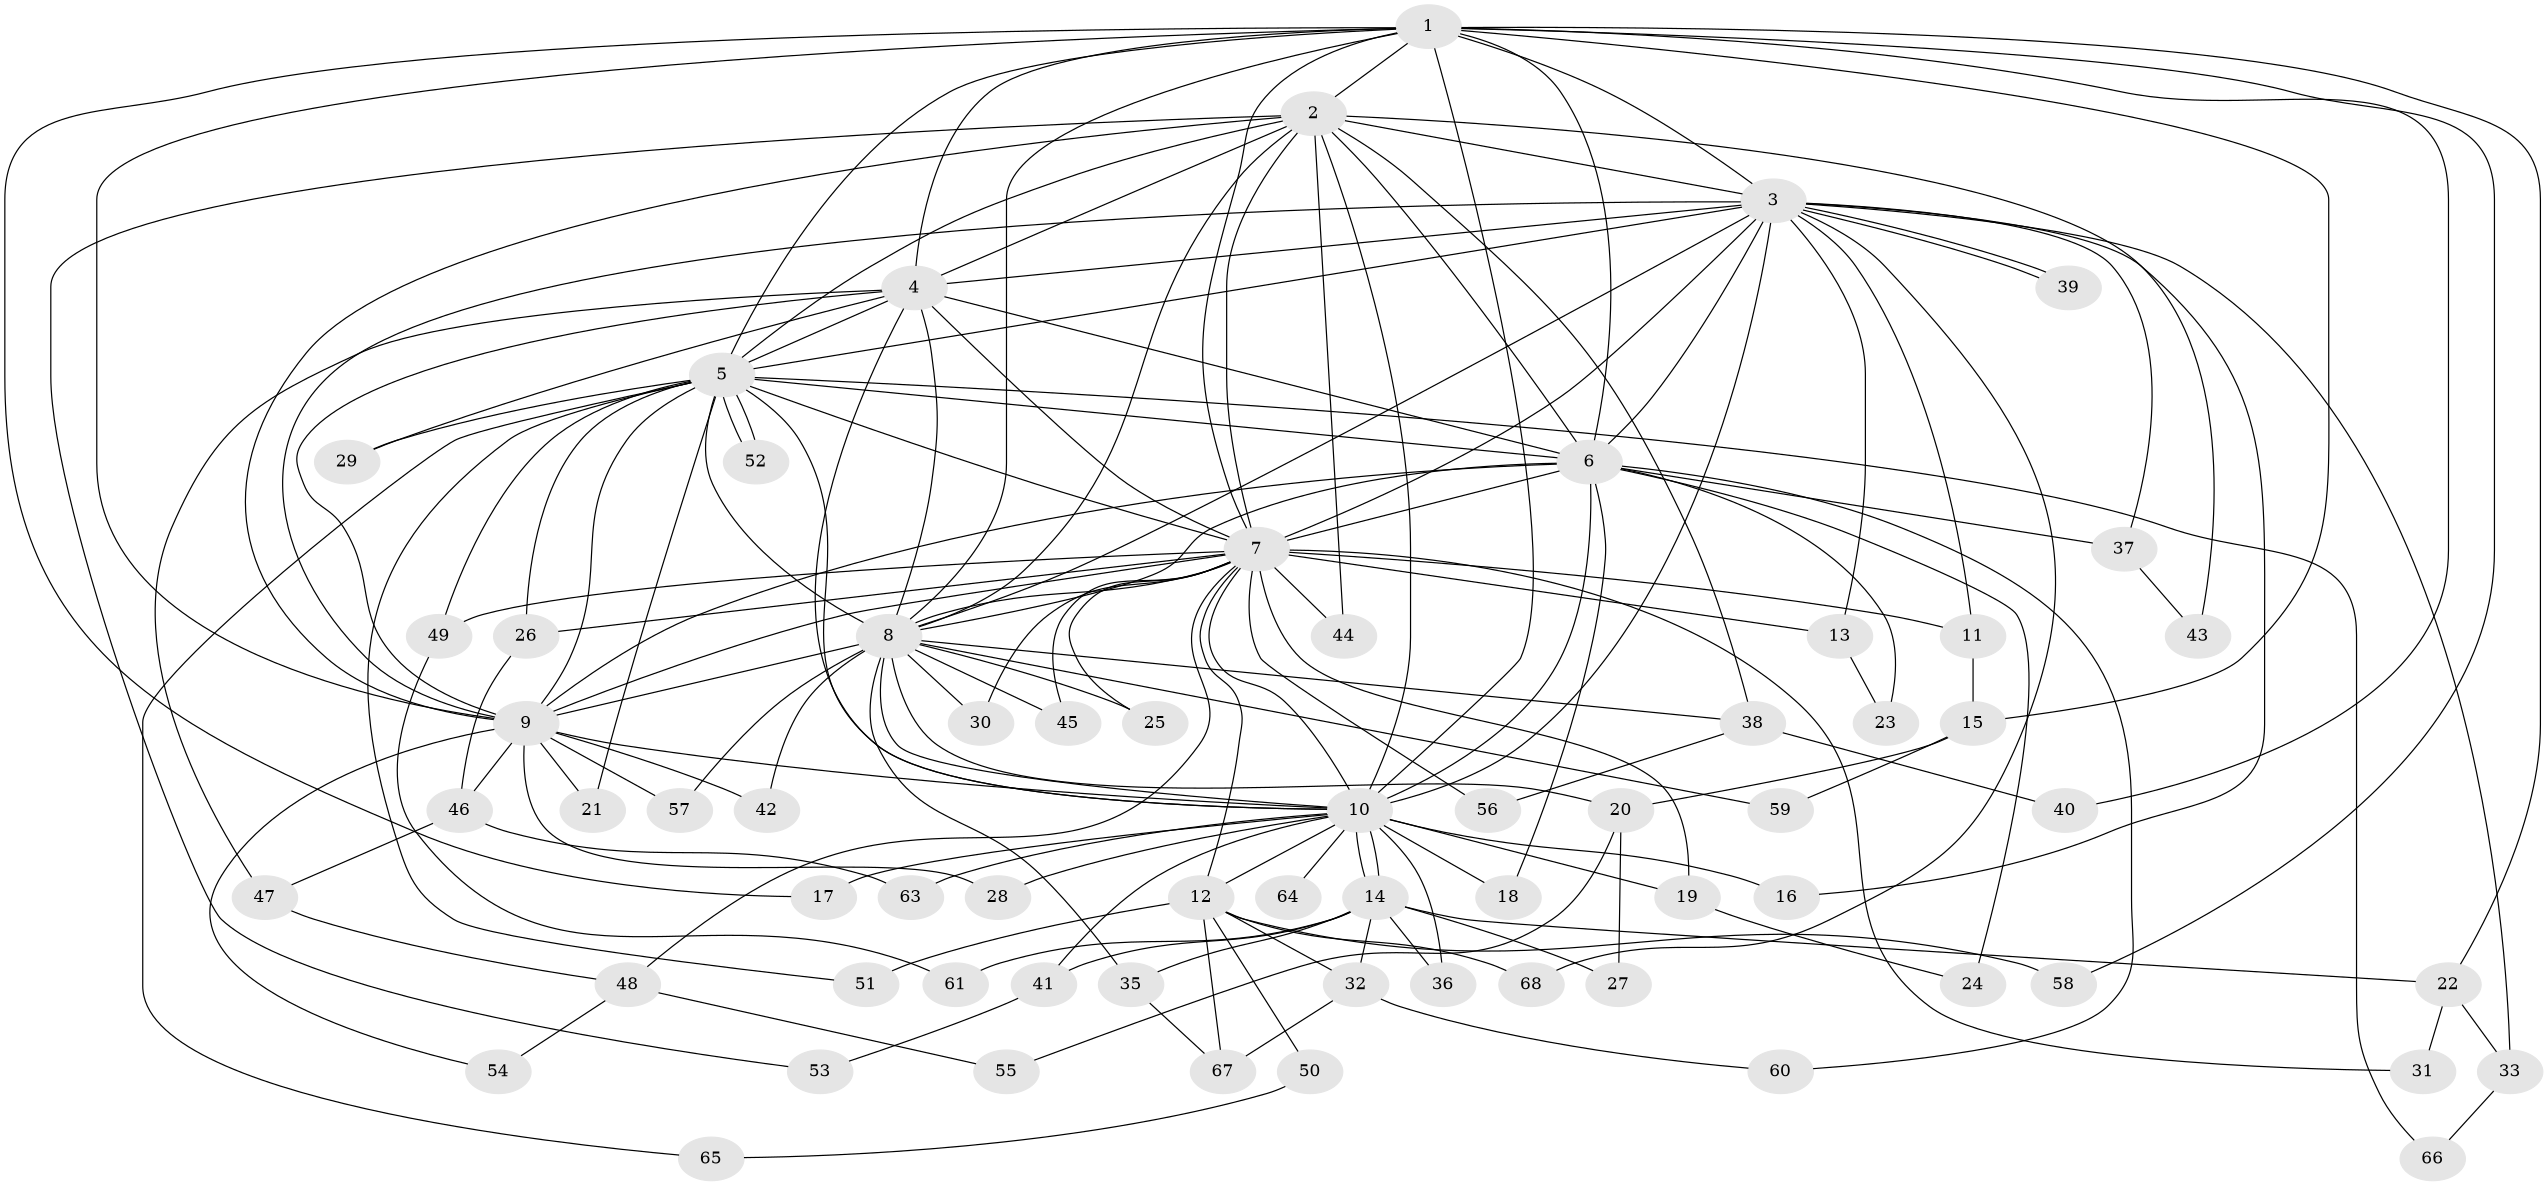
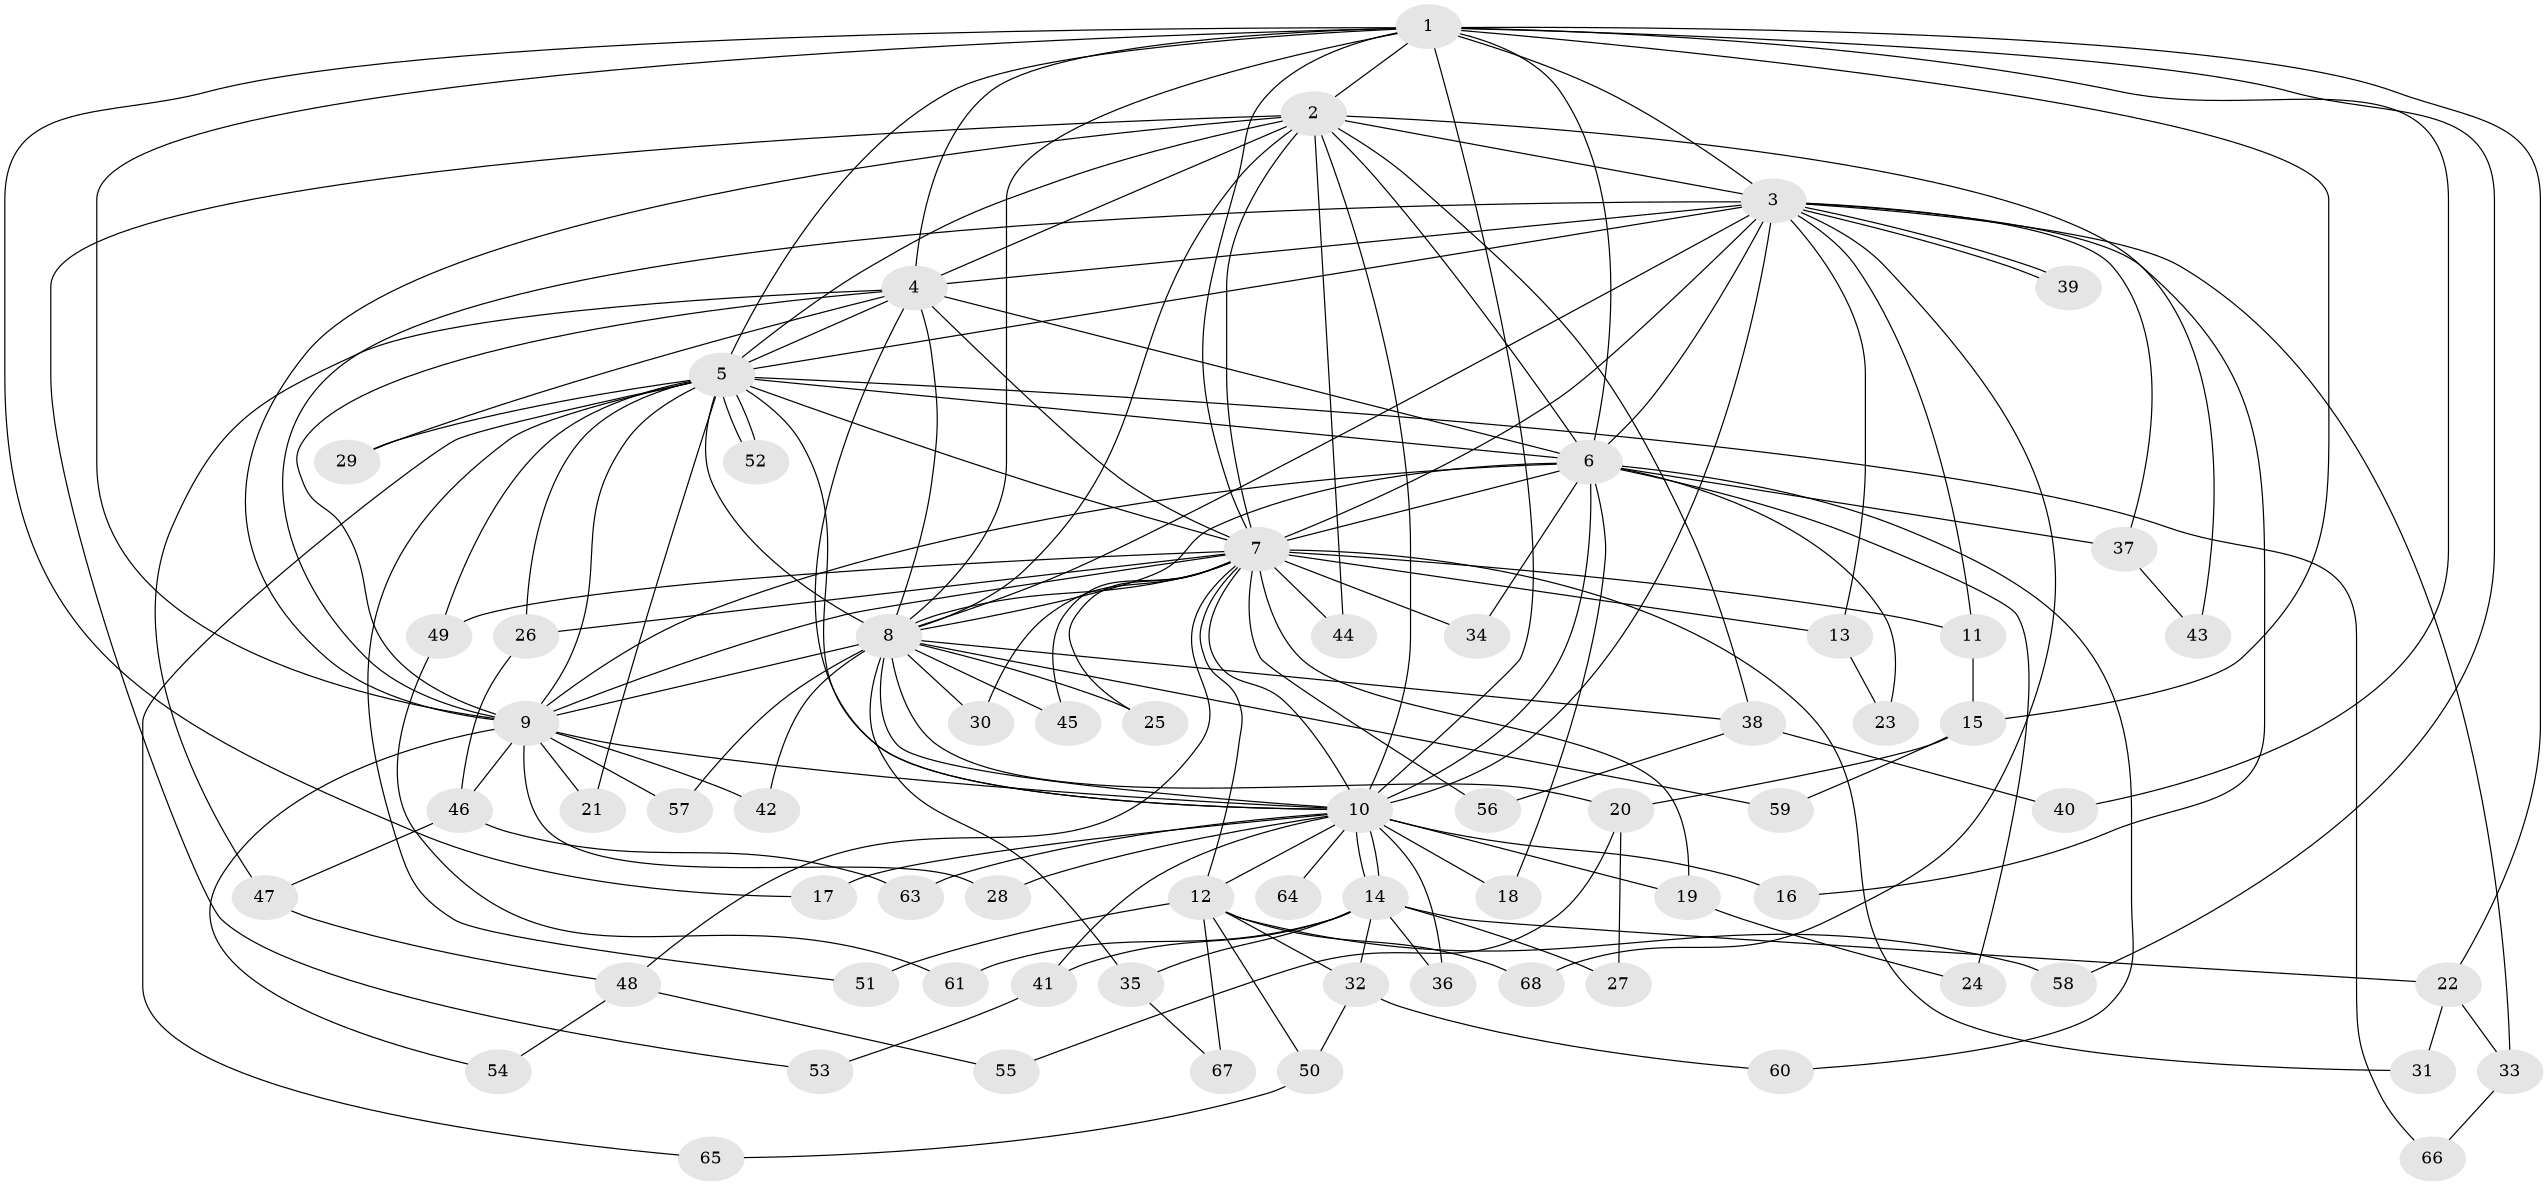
node "34": added
edge "32" -- "67": now "32" -- "50"
